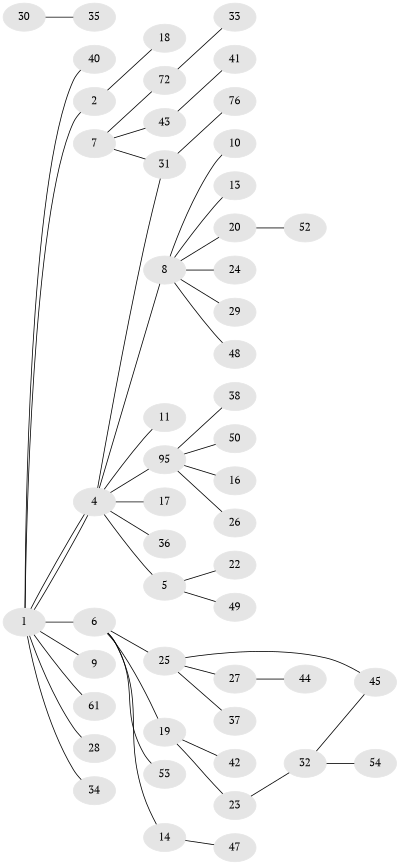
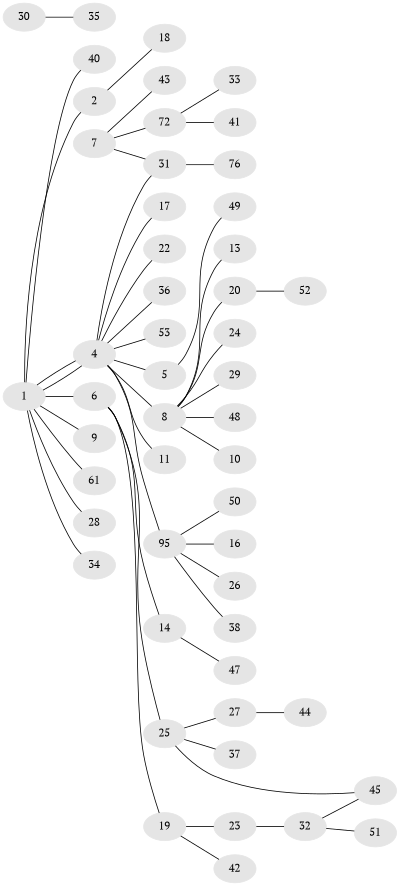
edge "41" -- "43": now "41" -- "72"
edge "22" -- "5": now "22" -- "4"
edge "6" -- "53": now "4" -- "53"
node "54": label "54" -> "51"
